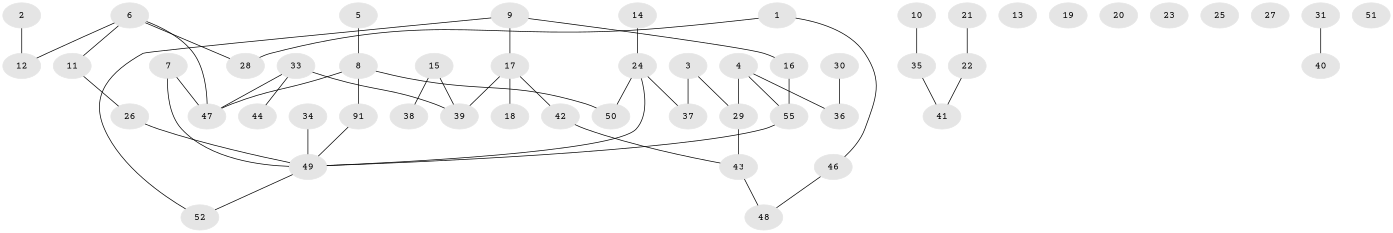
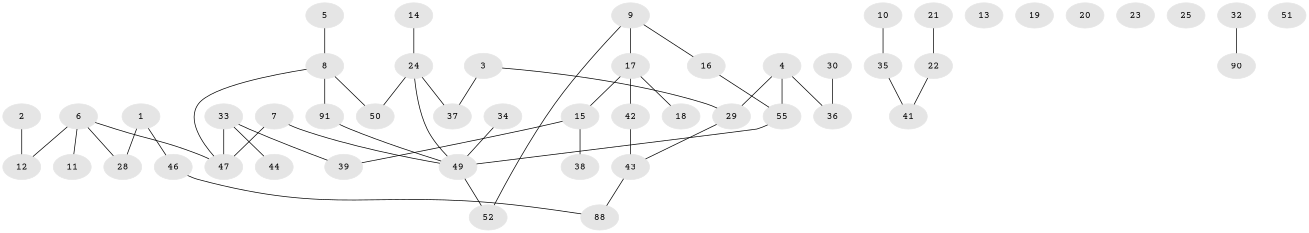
node "27": removed
node "31": label "31" -> "32"
node "40": label "40" -> "90"
edge "17" -- "39": now "17" -- "15"
node "26": removed
node "48": label "48" -> "88"
